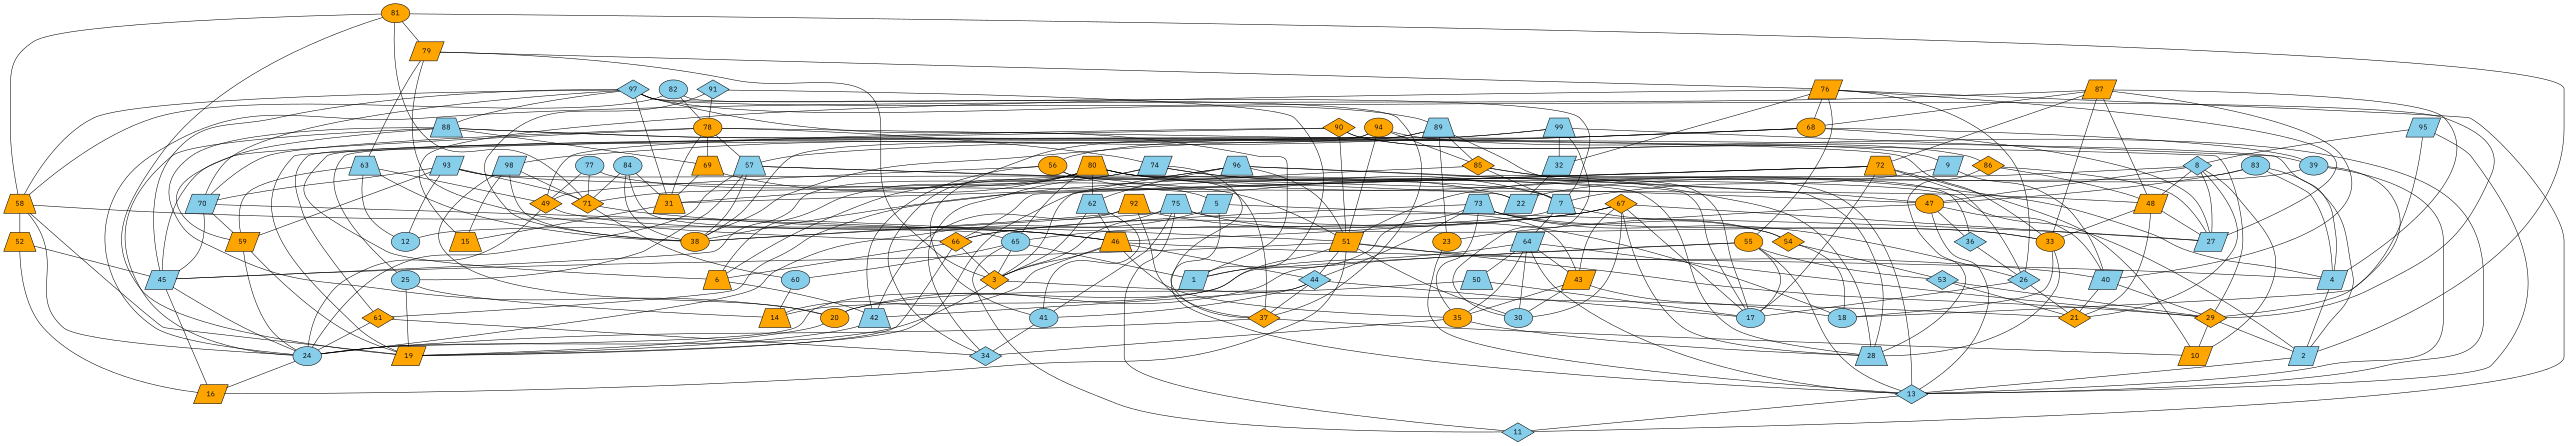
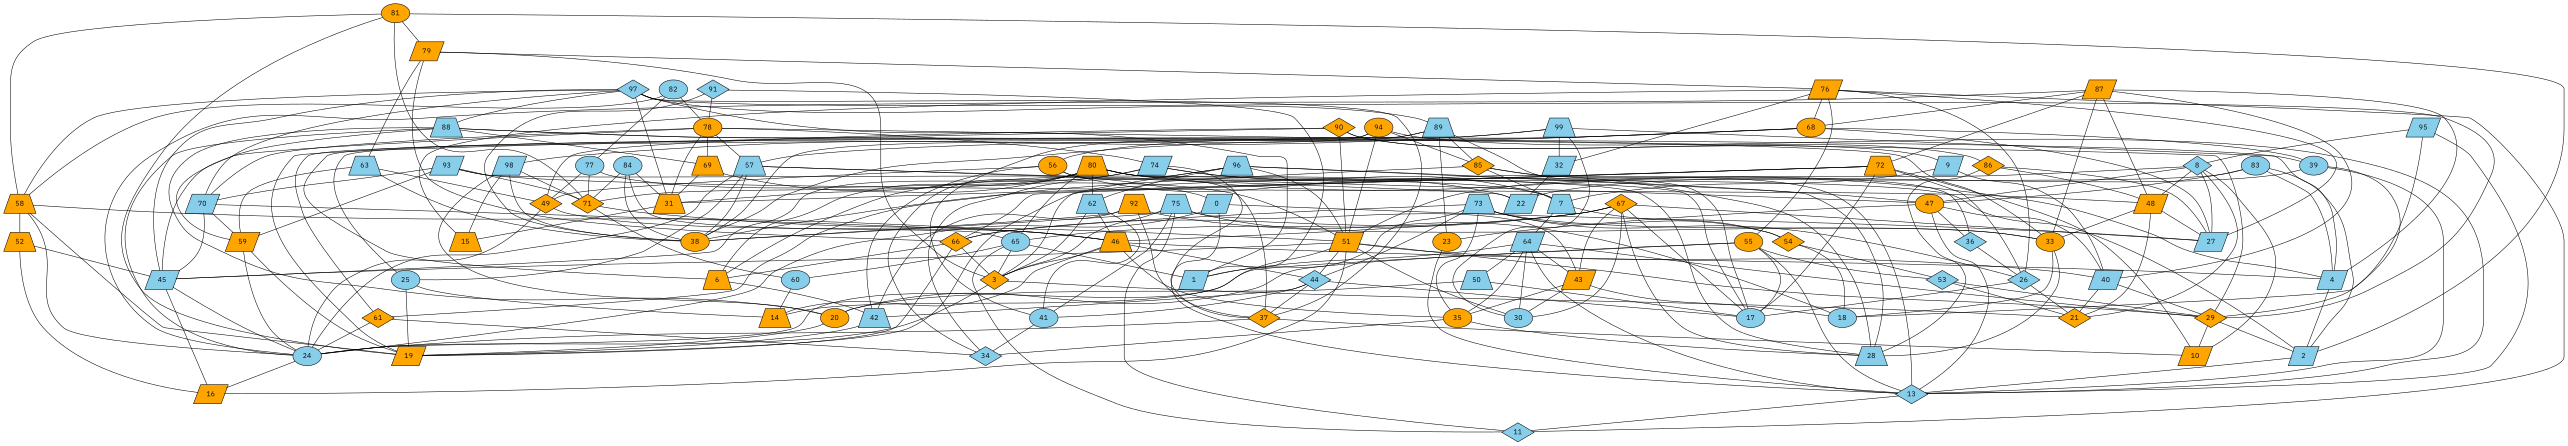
edge "82" -- "7": now "82" -- "77"
node "5": label "5" -> "0"
node "12": removed
